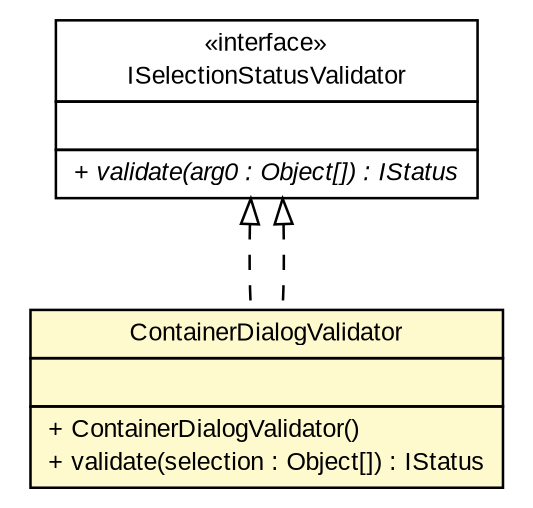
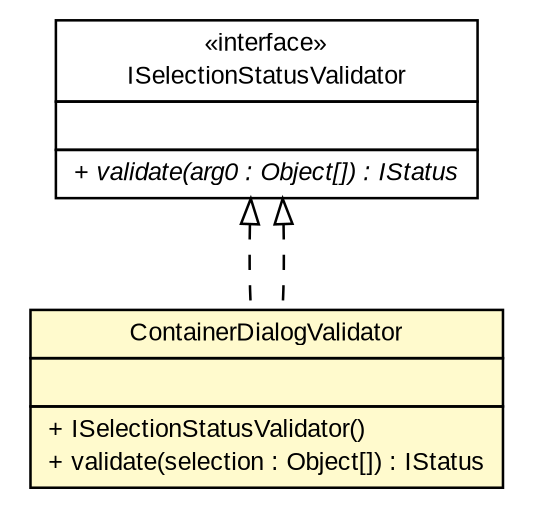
node "ContainerDialogValidator": text "+ ContainerDialogValidator()" -> "+ ISelectionStatusValidator()"
